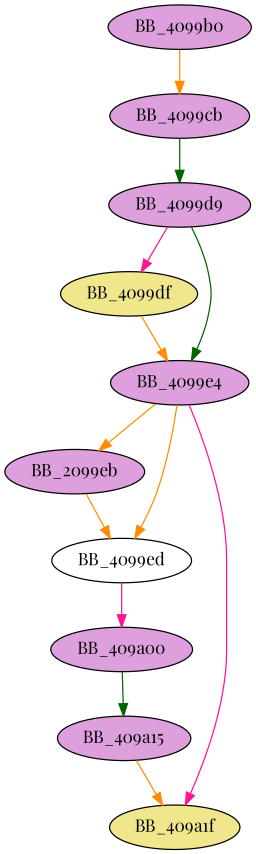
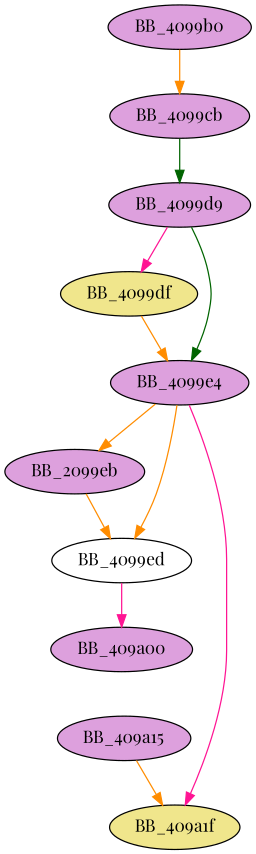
edge "BB_409a00" -> "BB_409a15": removed
